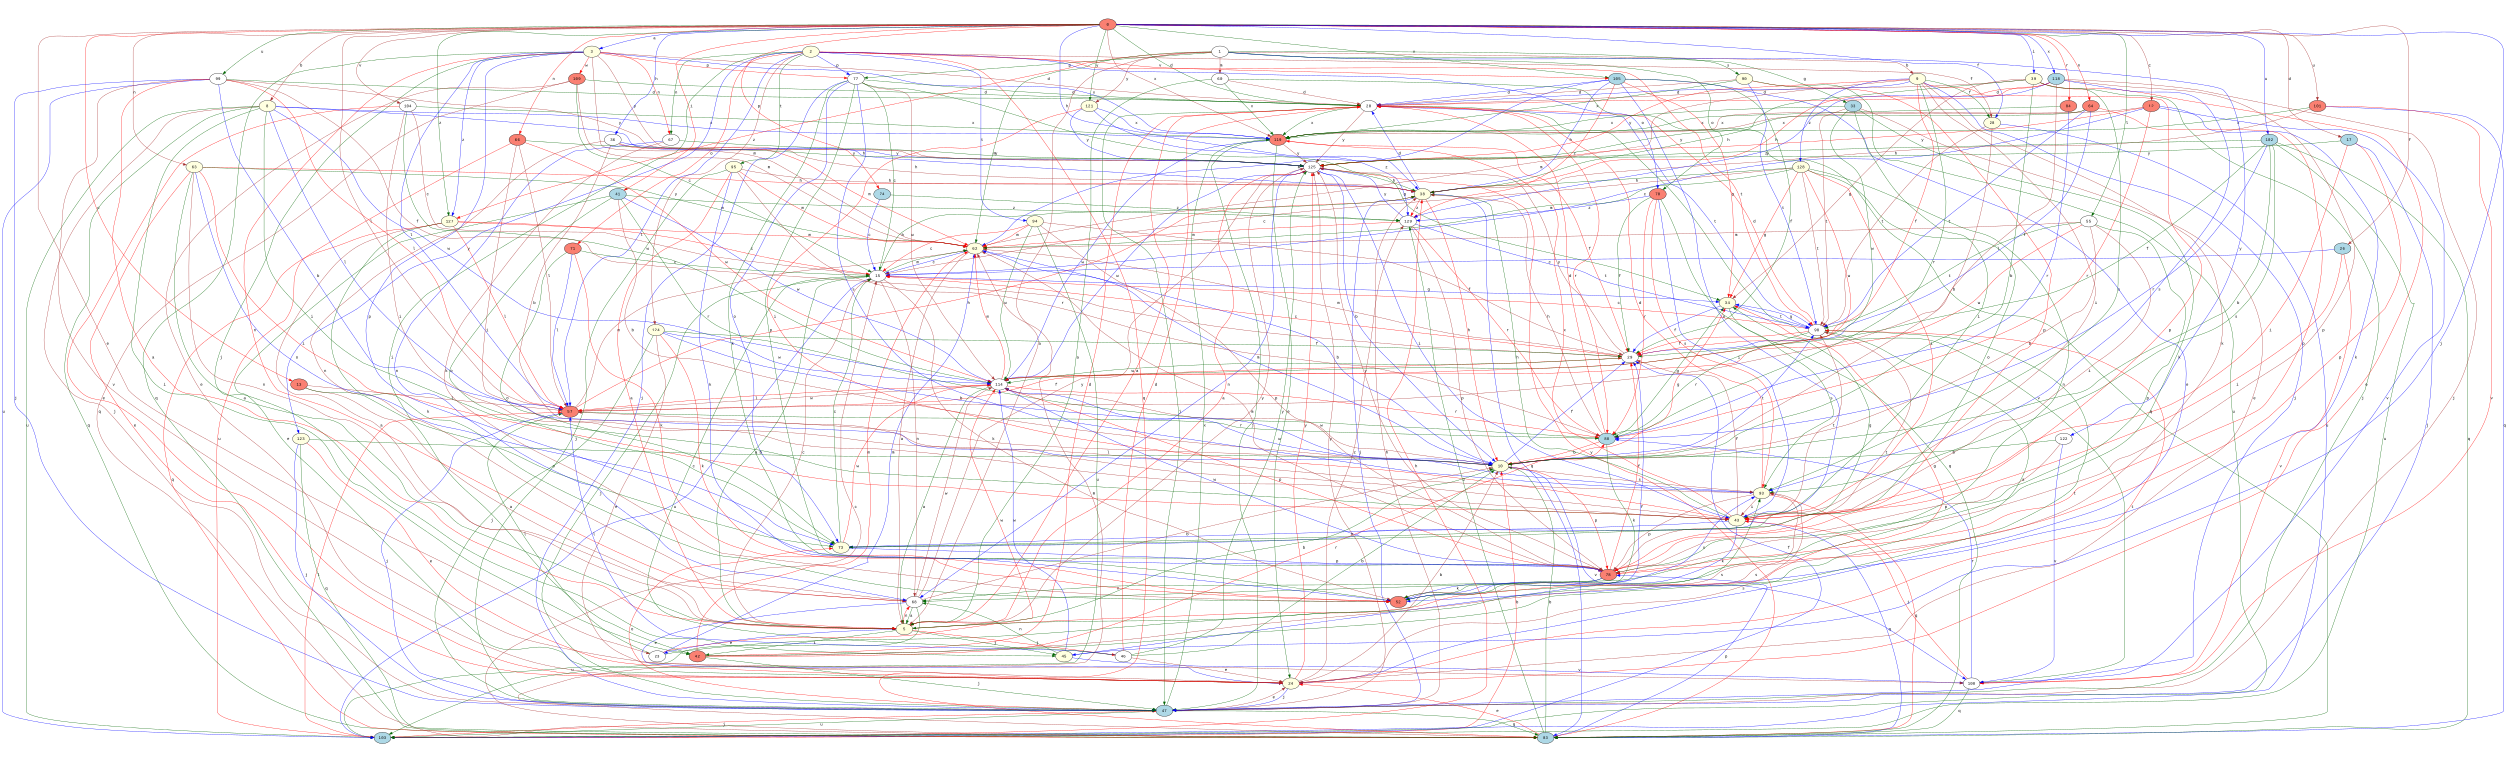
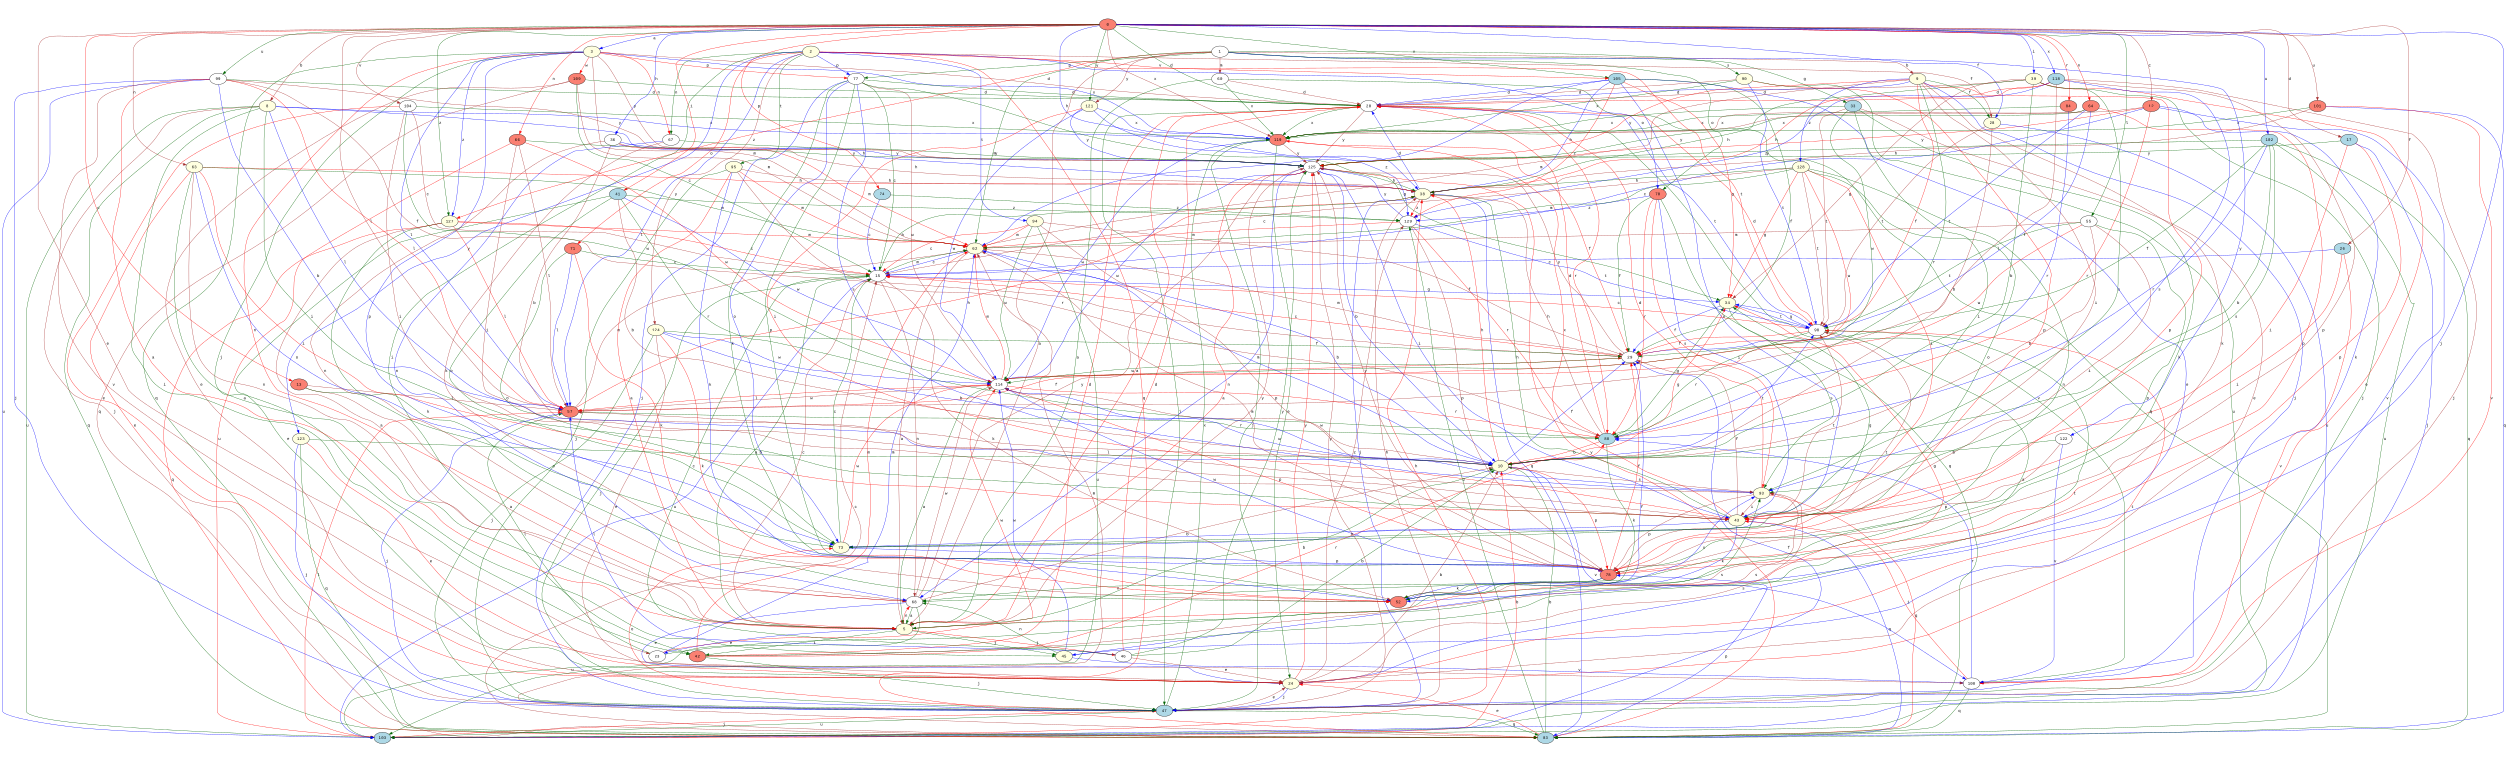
edge "8" -> "114": now "121" -> "114"
edge "38" -> "10": reversed
